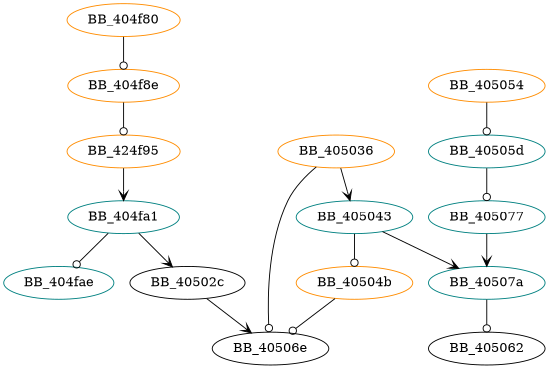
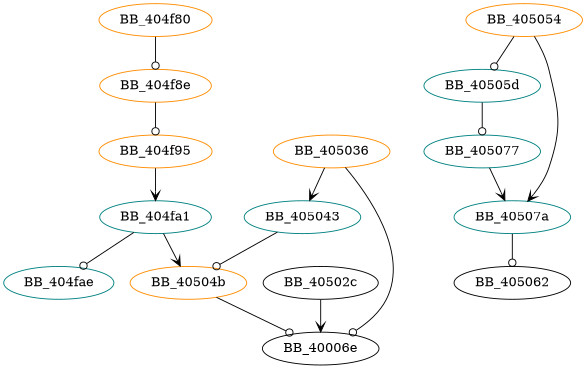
node "BB_424f95": label "BB_424f95" -> "BB_404f95"
edge "BB_404fa1" -> "BB_40502c": now "BB_404fa1" -> "BB_40504b"
edge "BB_405043" -> "BB_40507a": now "BB_405054" -> "BB_40507a"
node "BB_40506e": label "BB_40506e" -> "BB_40006e"
